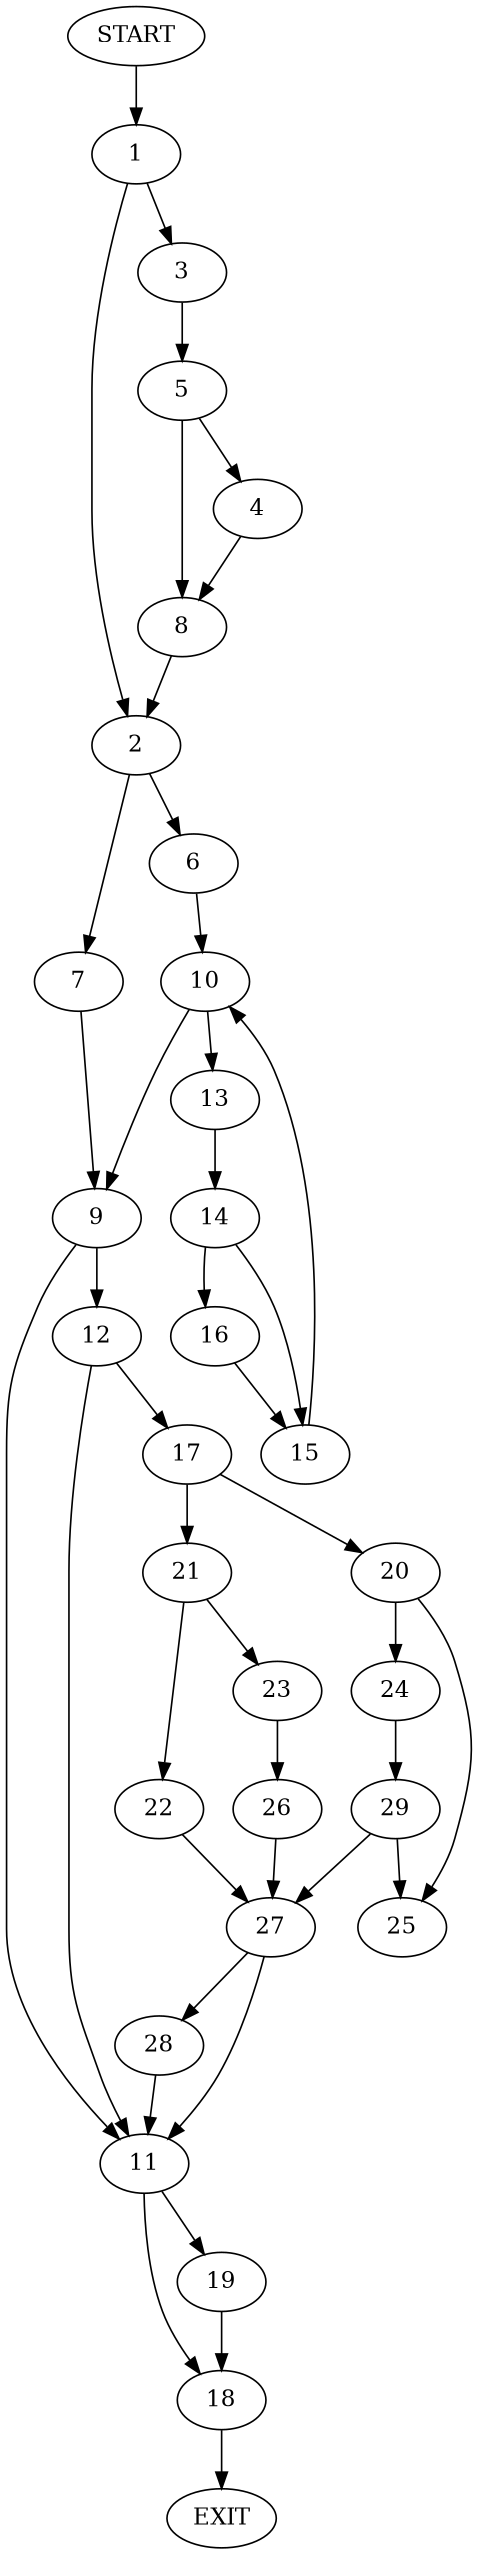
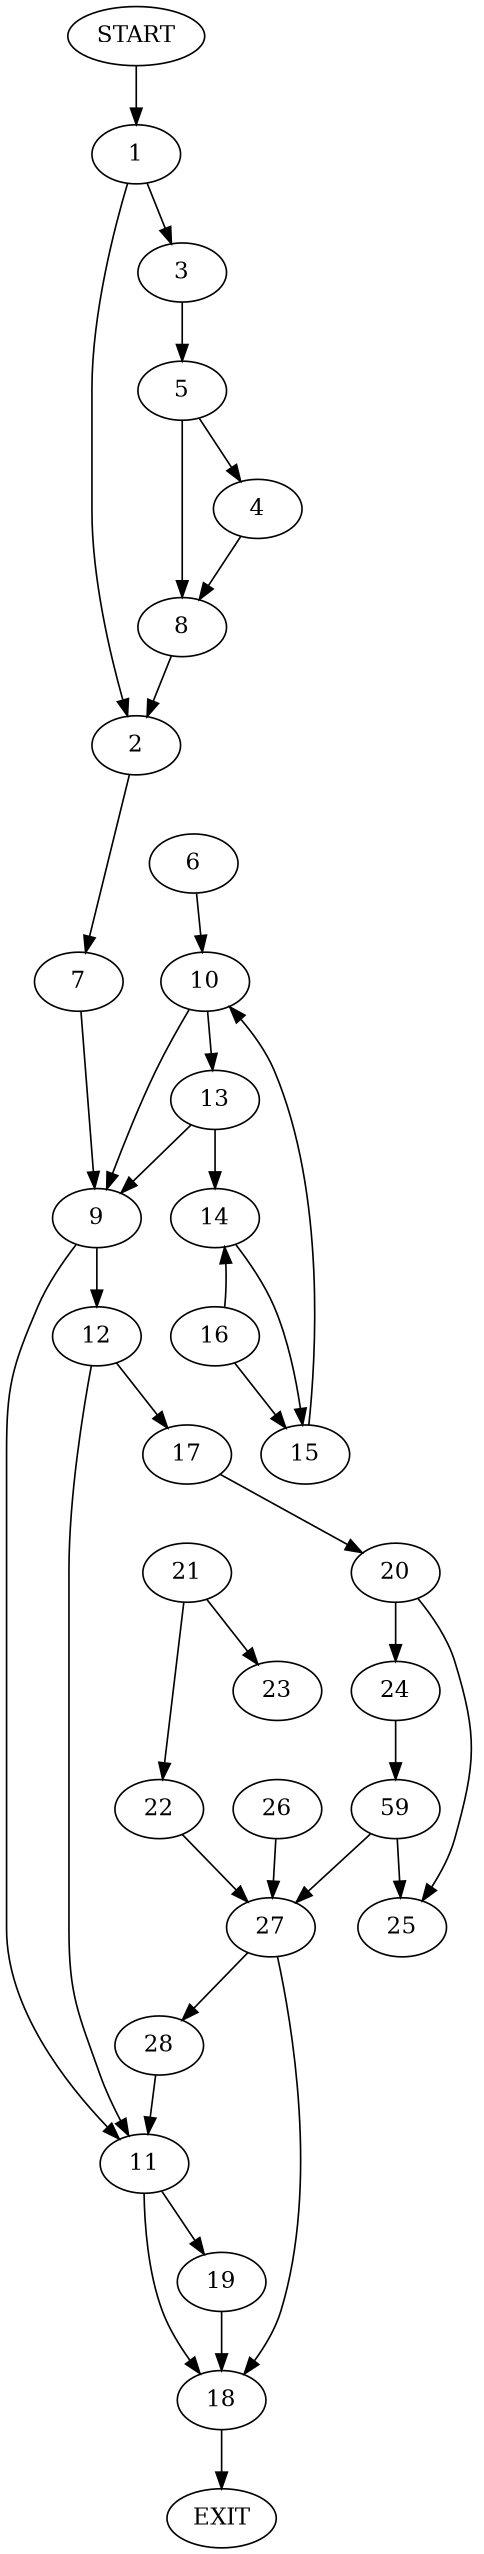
edge "2" -> "6": removed
edge "13" -> "9": added
edge "14" -> "16": reversed
edge "17" -> "21": removed
edge "23" -> "26": removed
node "29": label "29" -> "59"
edge "27" -> "11": now "27" -> "18"
